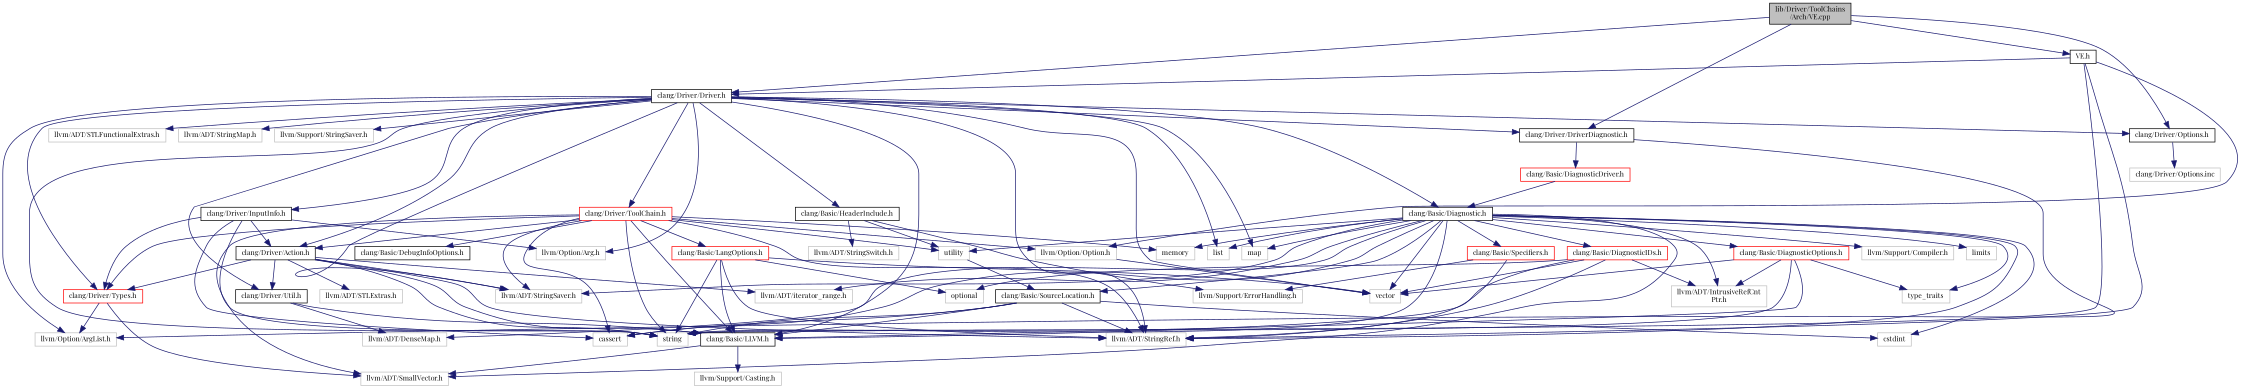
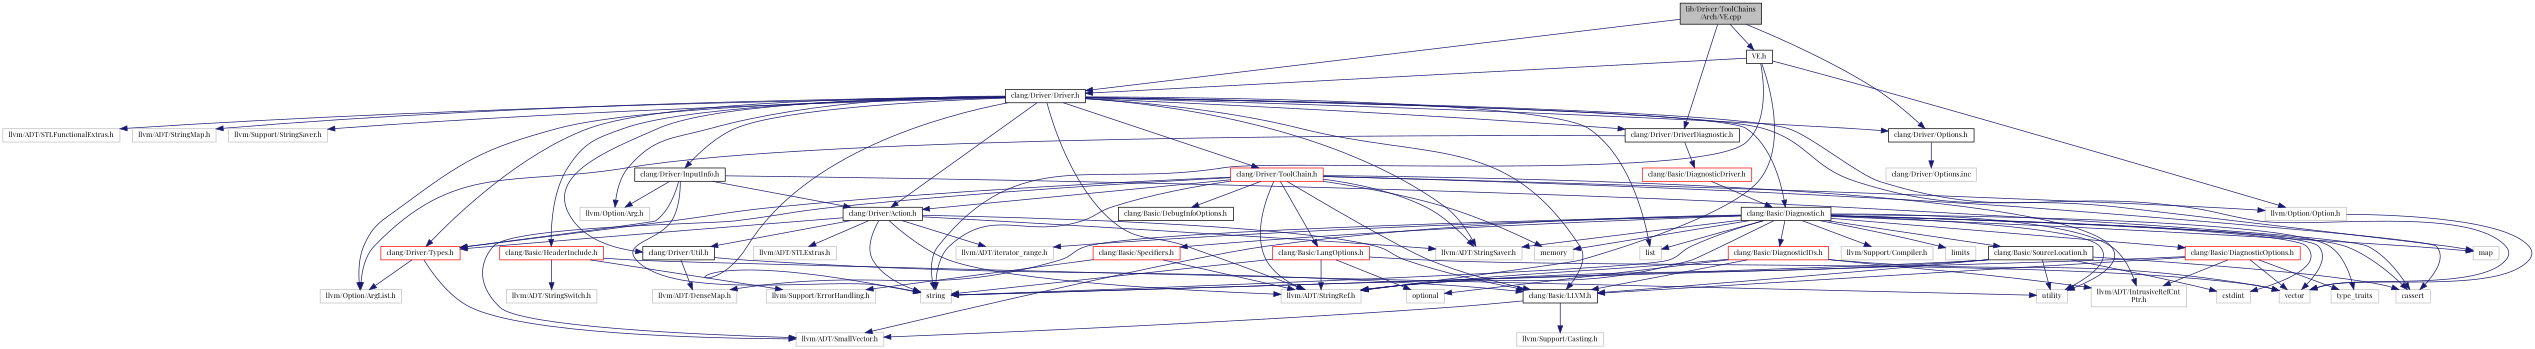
node "clang/Basic/HeaderInclude.h": color black -> red
edge "utility" -> "clang/Basic/SourceLocation.h": reversed
edge "clang/Basic/LangOptions.h" -> "clang/Basic/LLVM.h": removed
